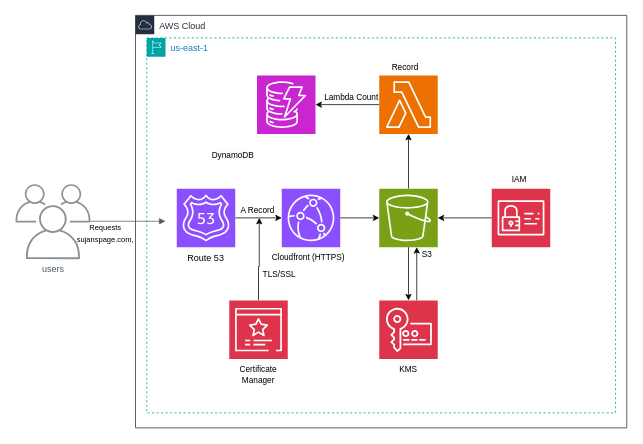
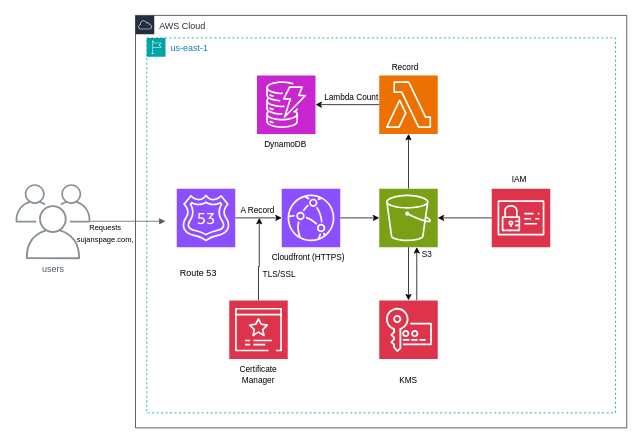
node "DynamoDB": moved (240, 160) -> (293, 149)
node "Route 53": moved (206, 258) -> (198, 273)
node "KMS": moved (428, 374) -> (428, 385)
